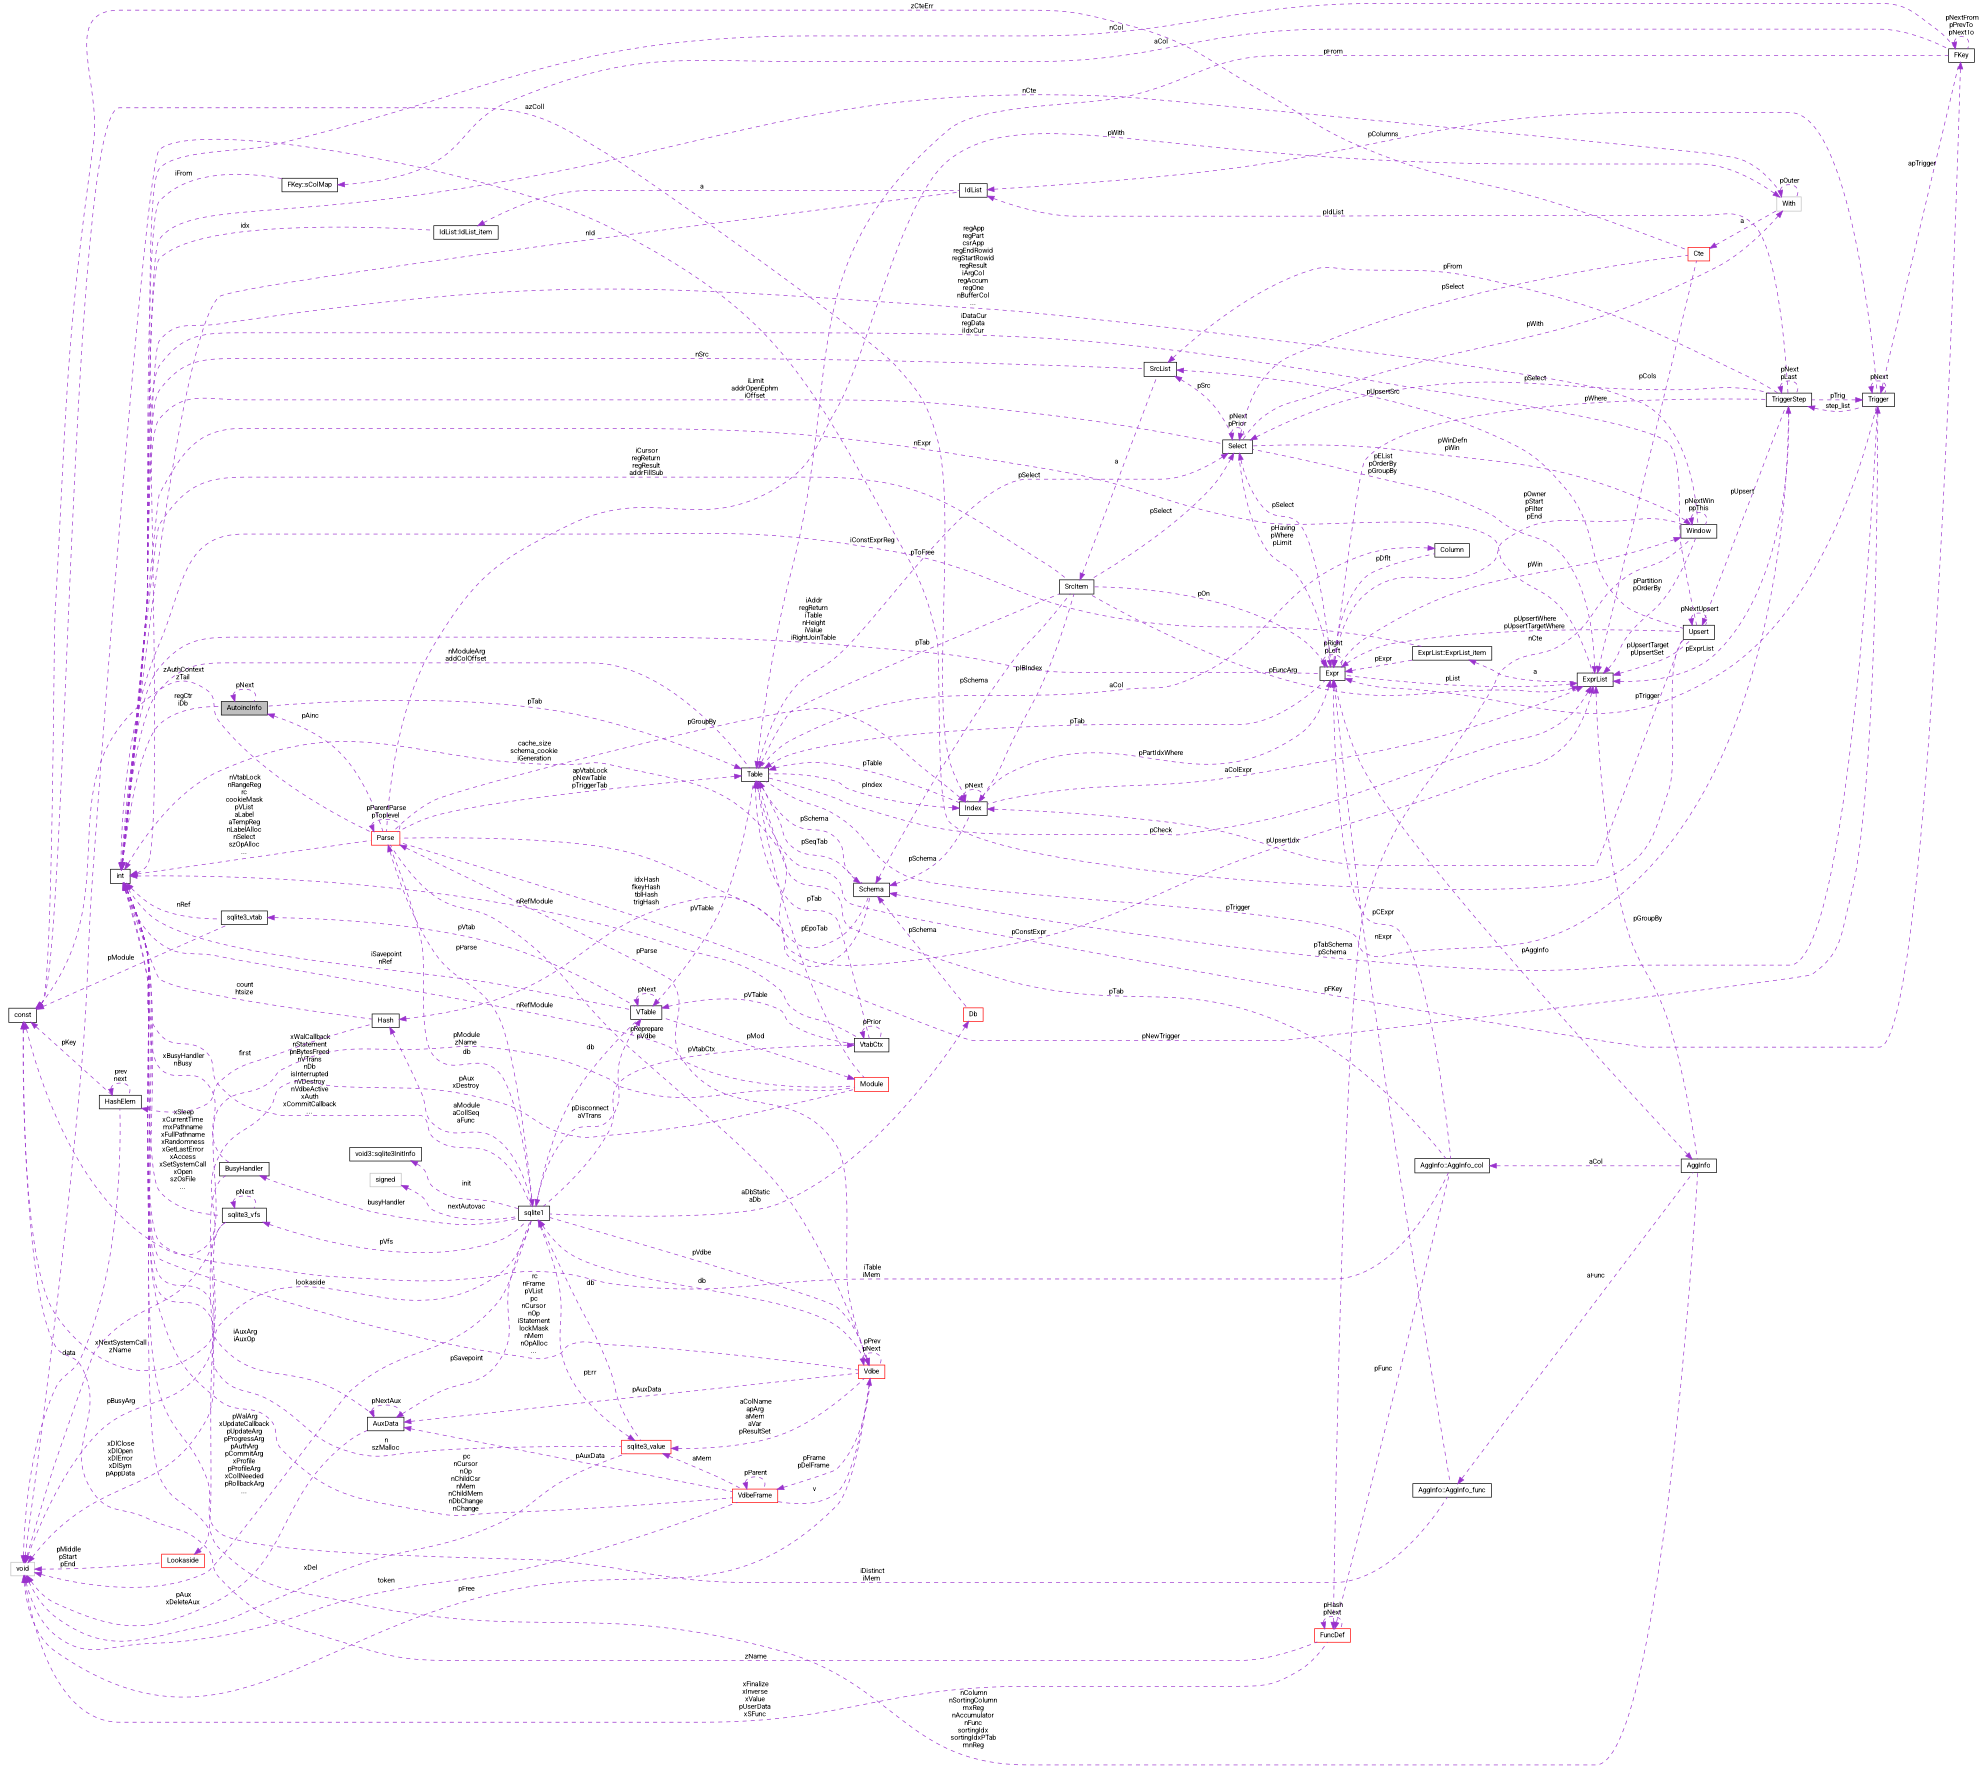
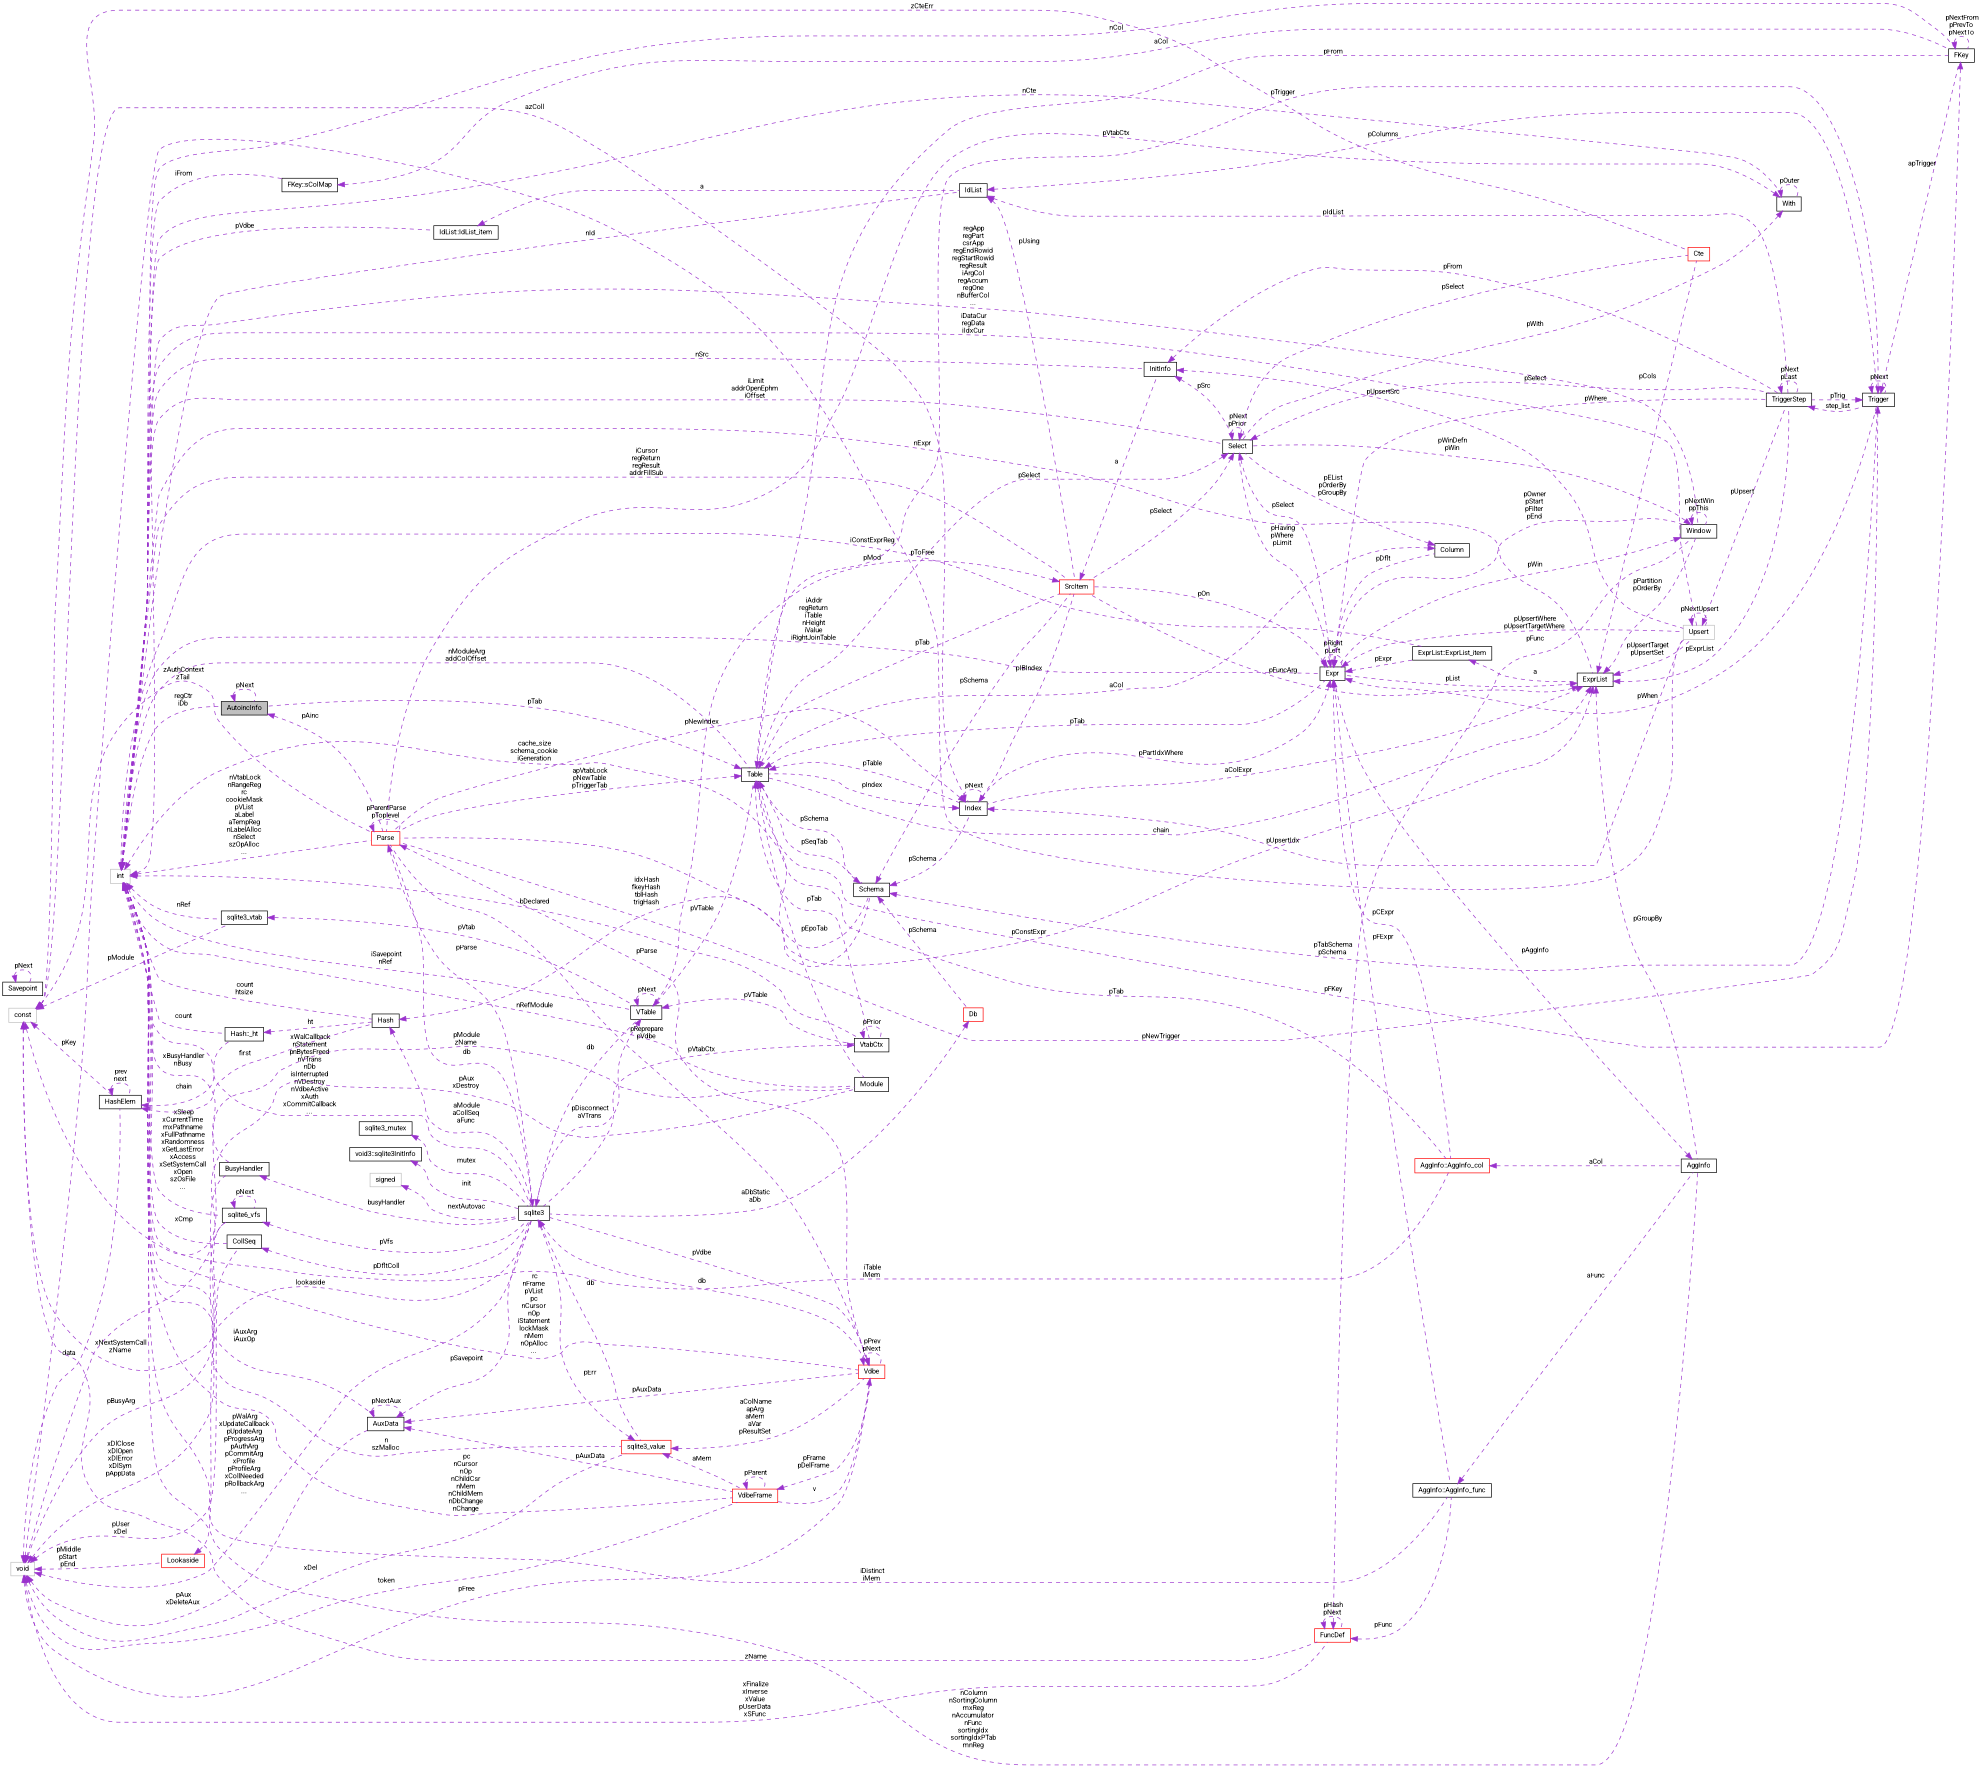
edge "Parse" -> "With": label " pWith" -> " pVtabCtx"
node "With": color grey75 -> black
edge "IdList::IdList_item" -> "int": label " idx" -> " pVdbe"
edge "With" -> "Cte": removed, label "a"
node "SrcList": label "SrcList" -> "InitInfo"
edge "SrcItem" -> "IdList": added, label "pUsing"
edge "Select" -> "ExprList": now "Select" -> "Column"
node "SrcItem": color black -> red
node "Upsert": color black -> grey75
edge "Window" -> "FuncDef": label " nCte" -> " pFunc"
edge "Trigger" -> "Expr": label " pTrigger" -> " pWhen"
edge "Parse" -> "Index": label " pGroupBy" -> " pNewIndex"
edge "Table" -> "ExprList": label " pCheck" -> " chain"
node "int": color black -> grey75
edge "VtabCtx" -> "int": label " nRefModule" -> " bDeclared"
edge "AggInfo::AggInfo_func" -> "Expr": label " nExpr" -> " pFExpr"
edge "Table" -> "TriggerStep": now "Table" -> "Trigger"
node "Savepoint": added
node "const": color black -> grey75
node "Hash::_ht": added
edge "VTable" -> "Module": now "VTable" -> "SrcItem"
node "Module": color red -> black
node "sqlite3_mutex": added
node "AggInfo::AggInfo_col": color black -> red
node "sqlite1": label "sqlite1" -> "sqlite3"
node "sqlite3_vfs": label "sqlite3_vfs" -> "sqlite6_vfs"
node "CollSeq": added
edge "AggInfo::AggInfo_col" -> "FuncDef": now "AggInfo::AggInfo_func" -> "FuncDef"
